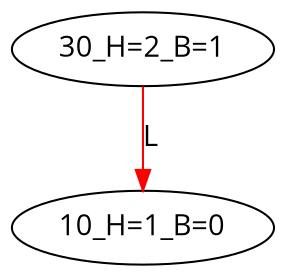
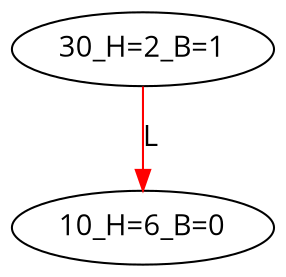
node "10_H=1_B=0": label "10_H=1_B=0" -> "10_H=6_B=0"
